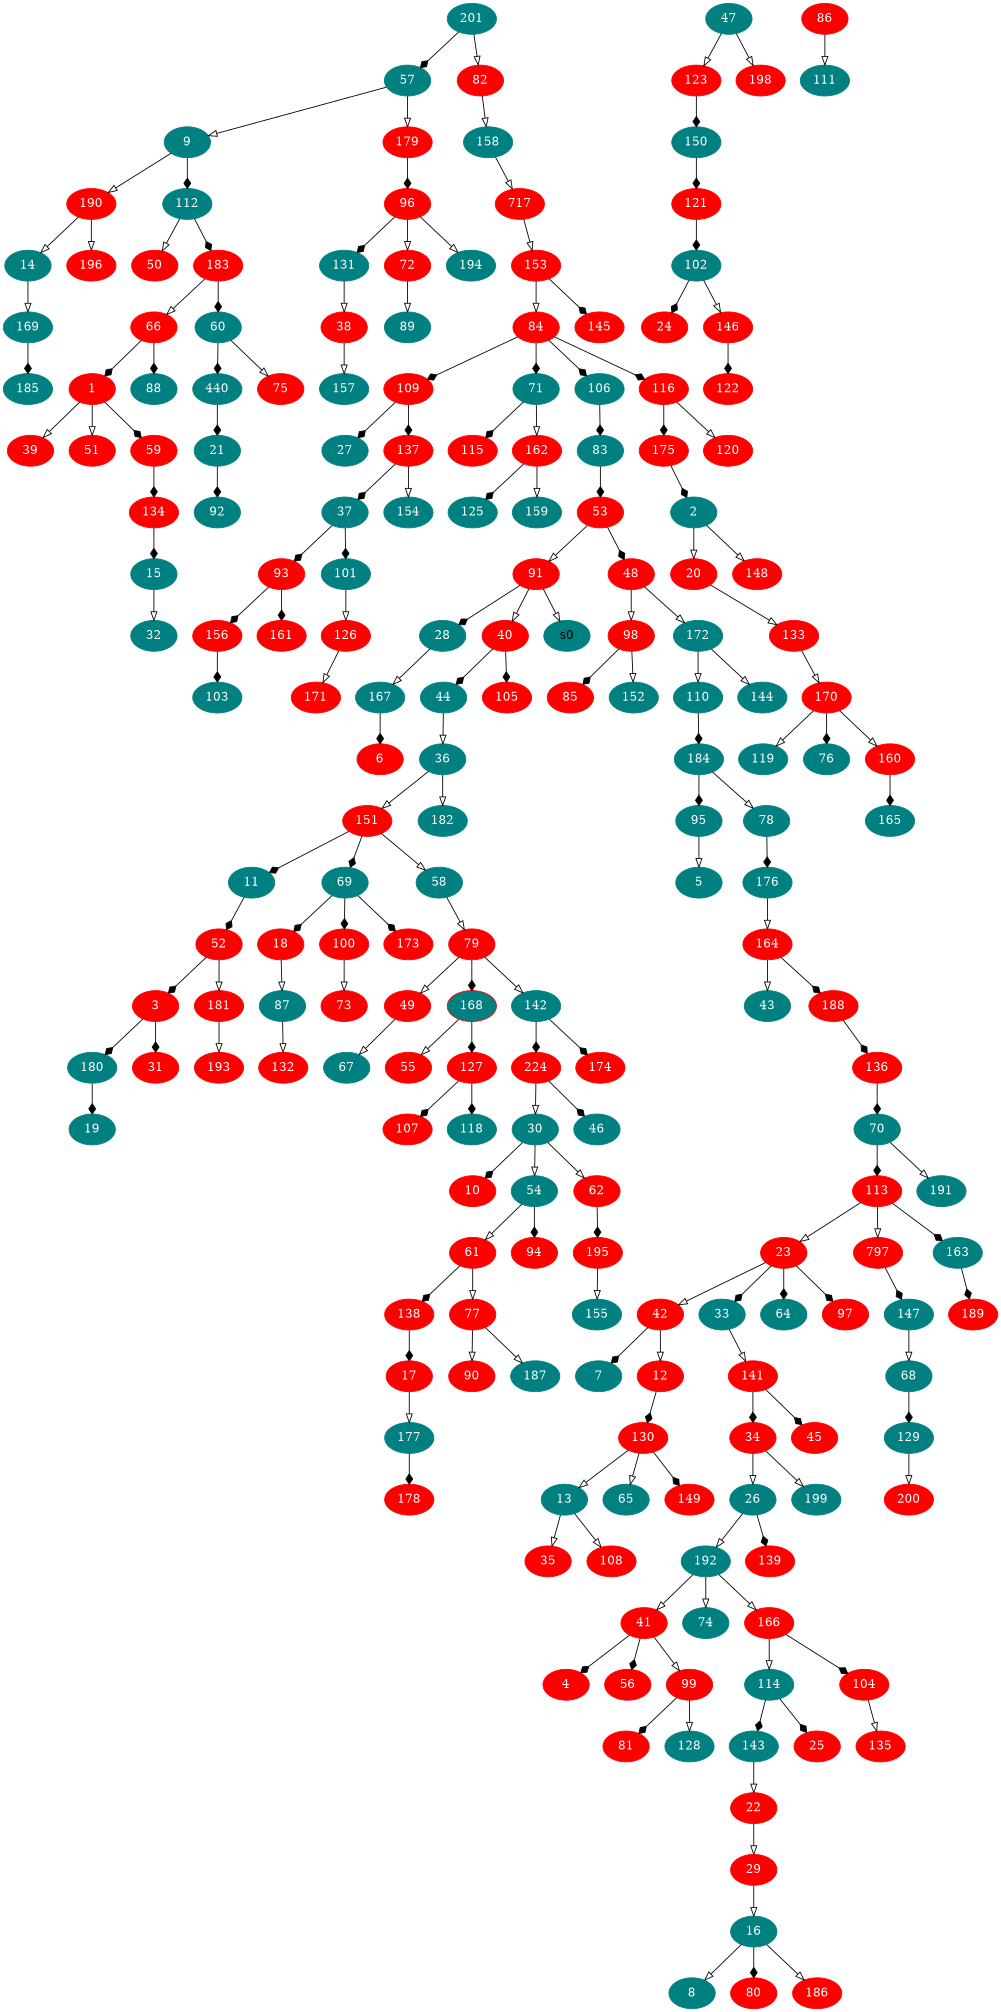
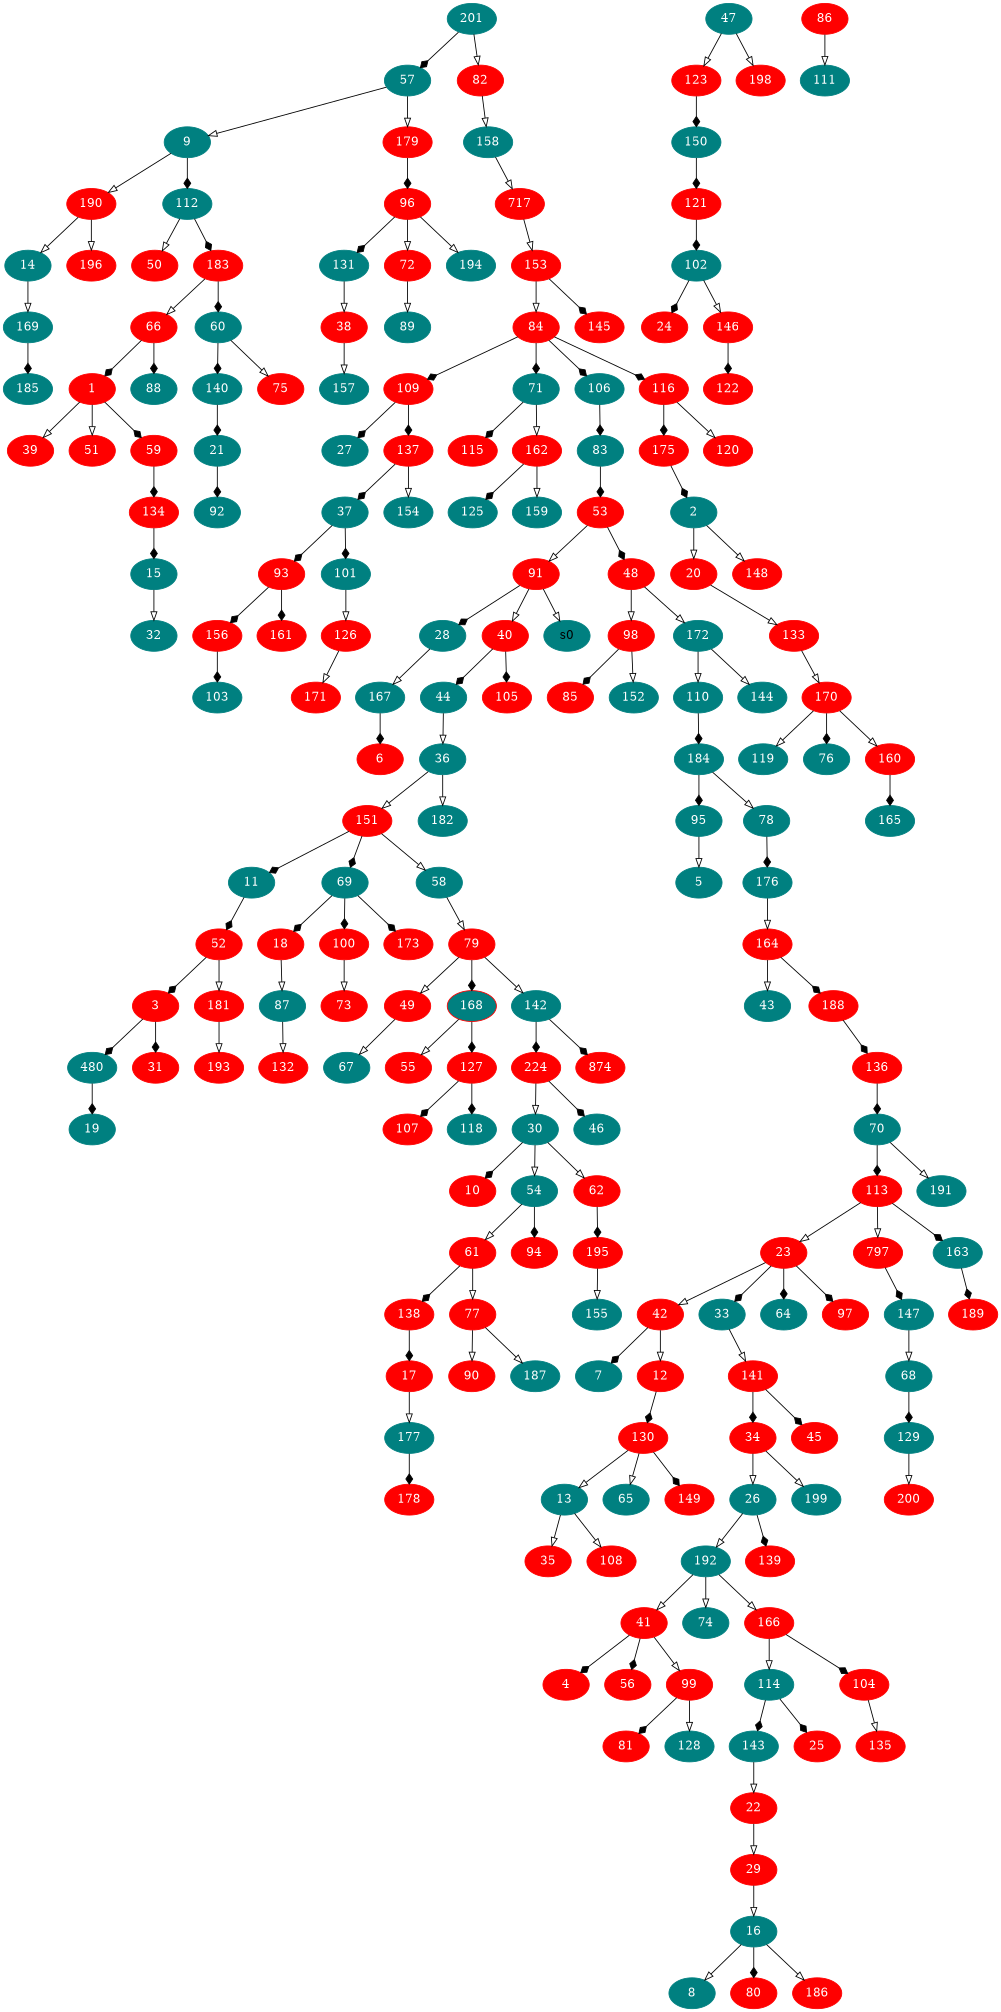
node "440": label "440" -> "140"
node "180": label "180" -> "480"
node "174": label "174" -> "874"
